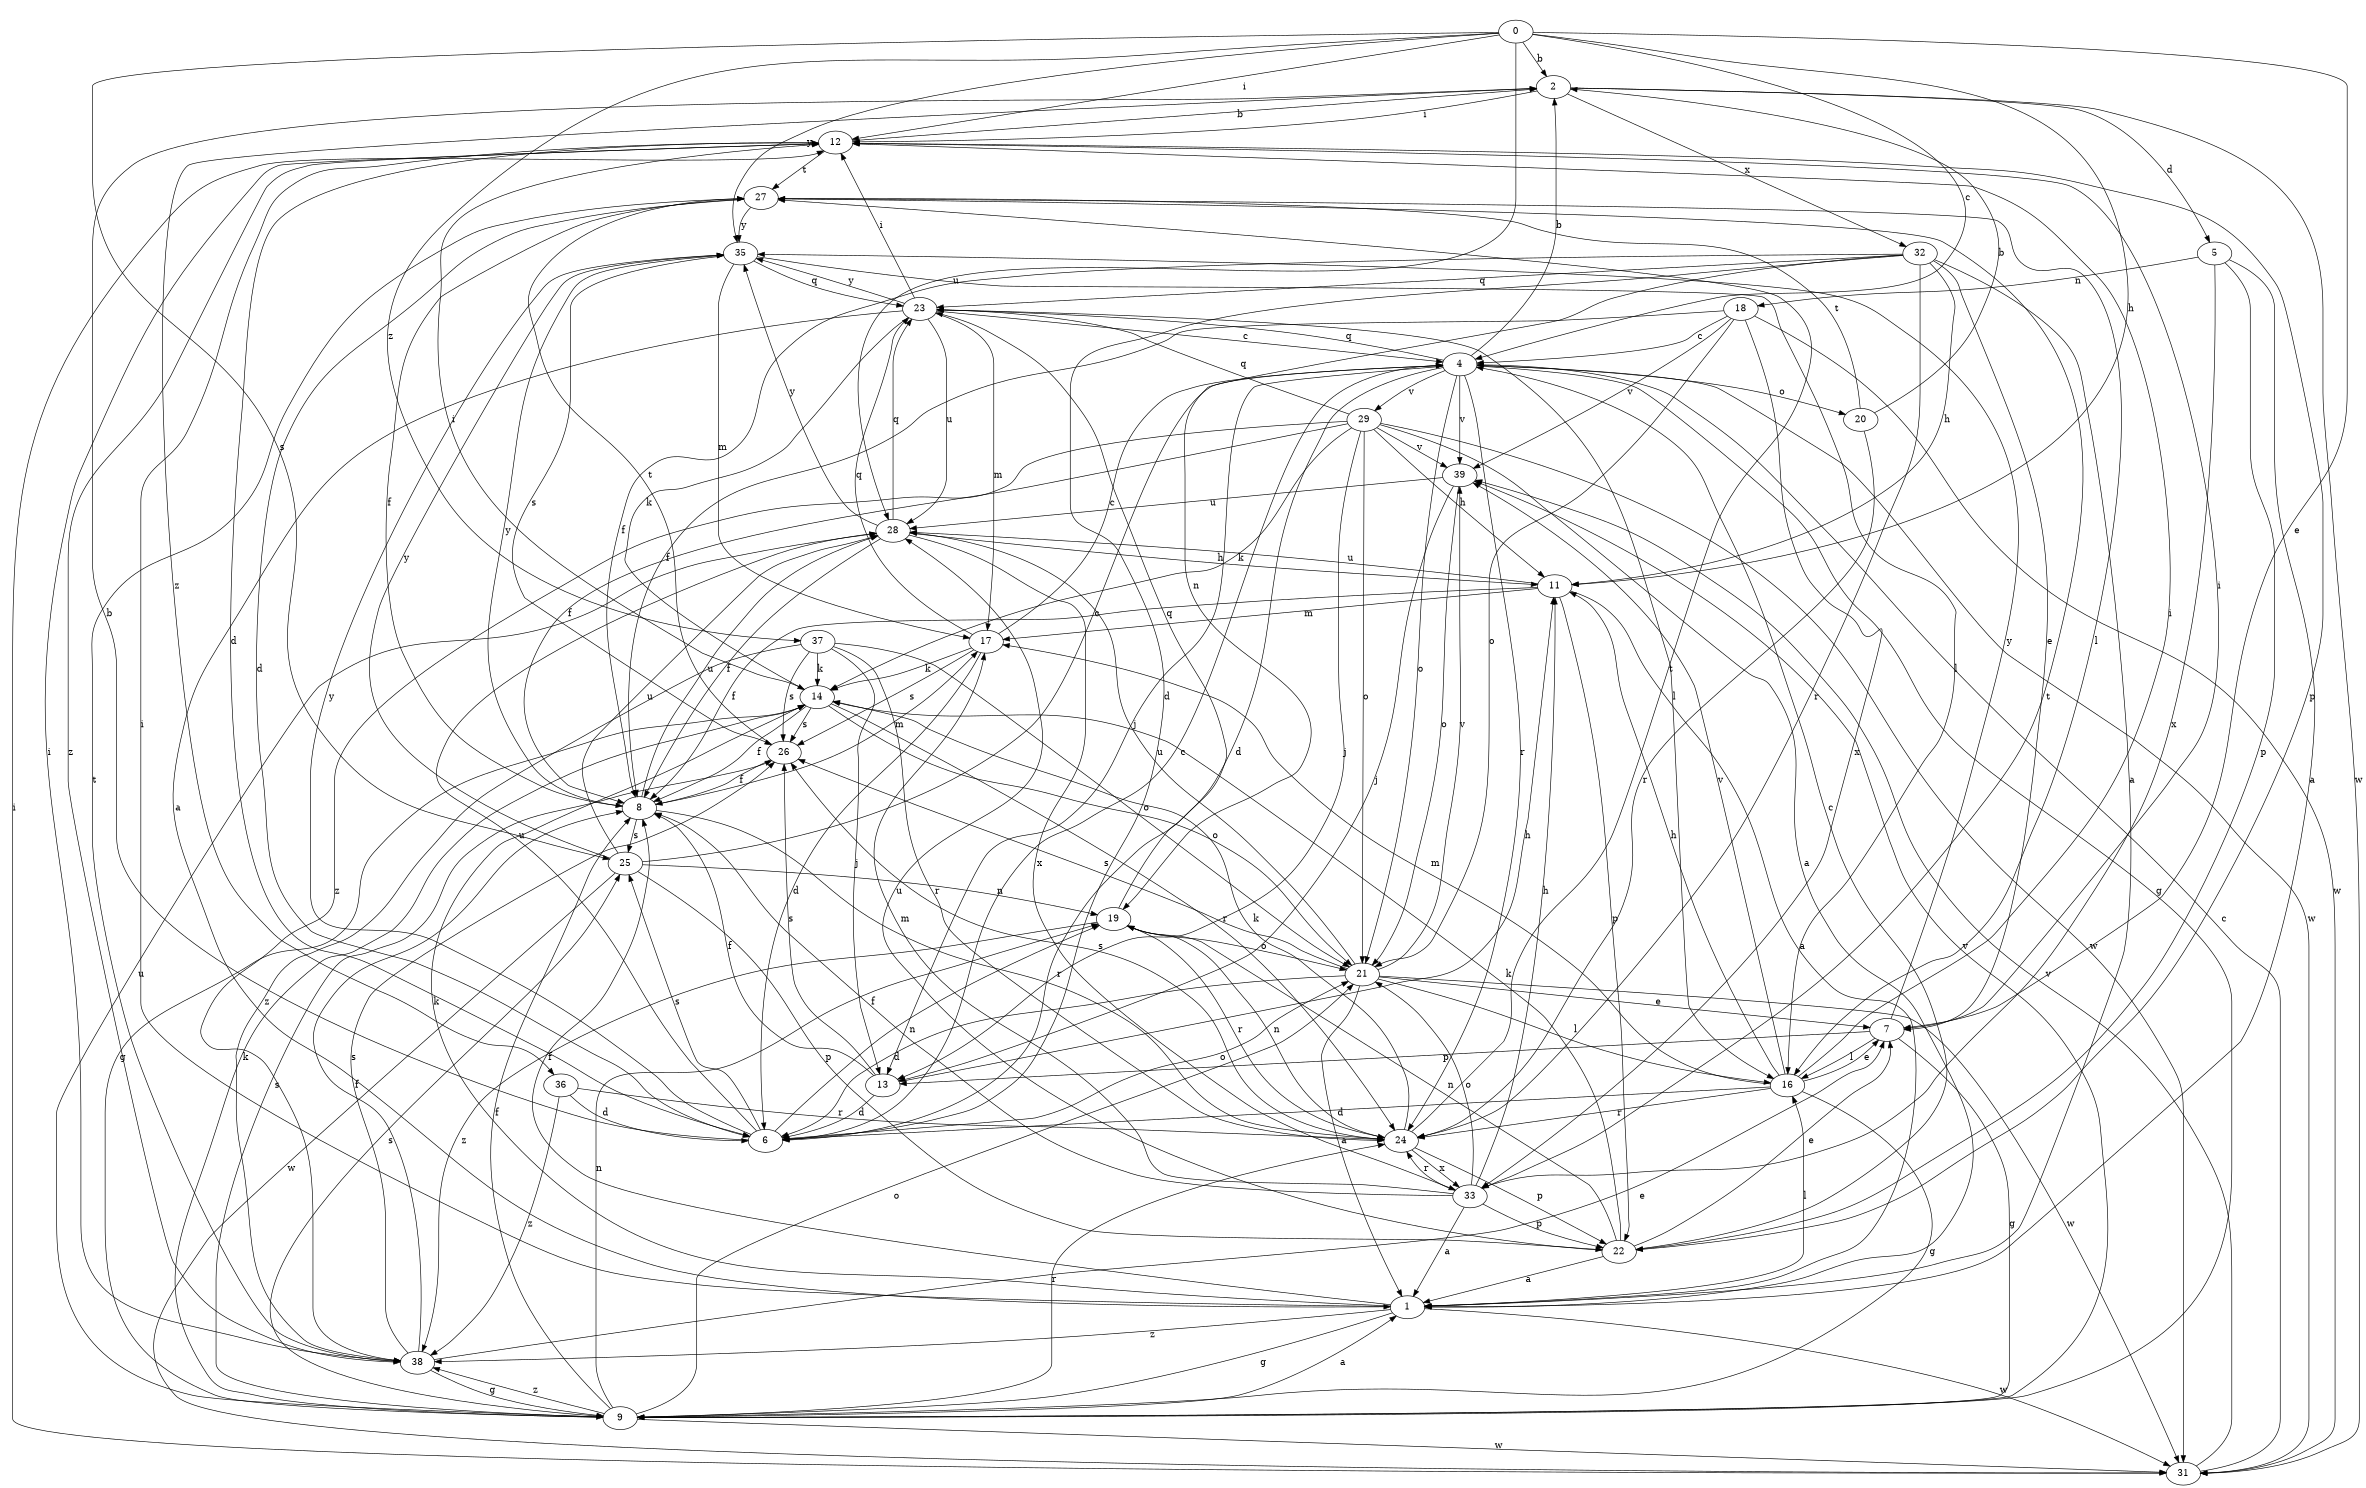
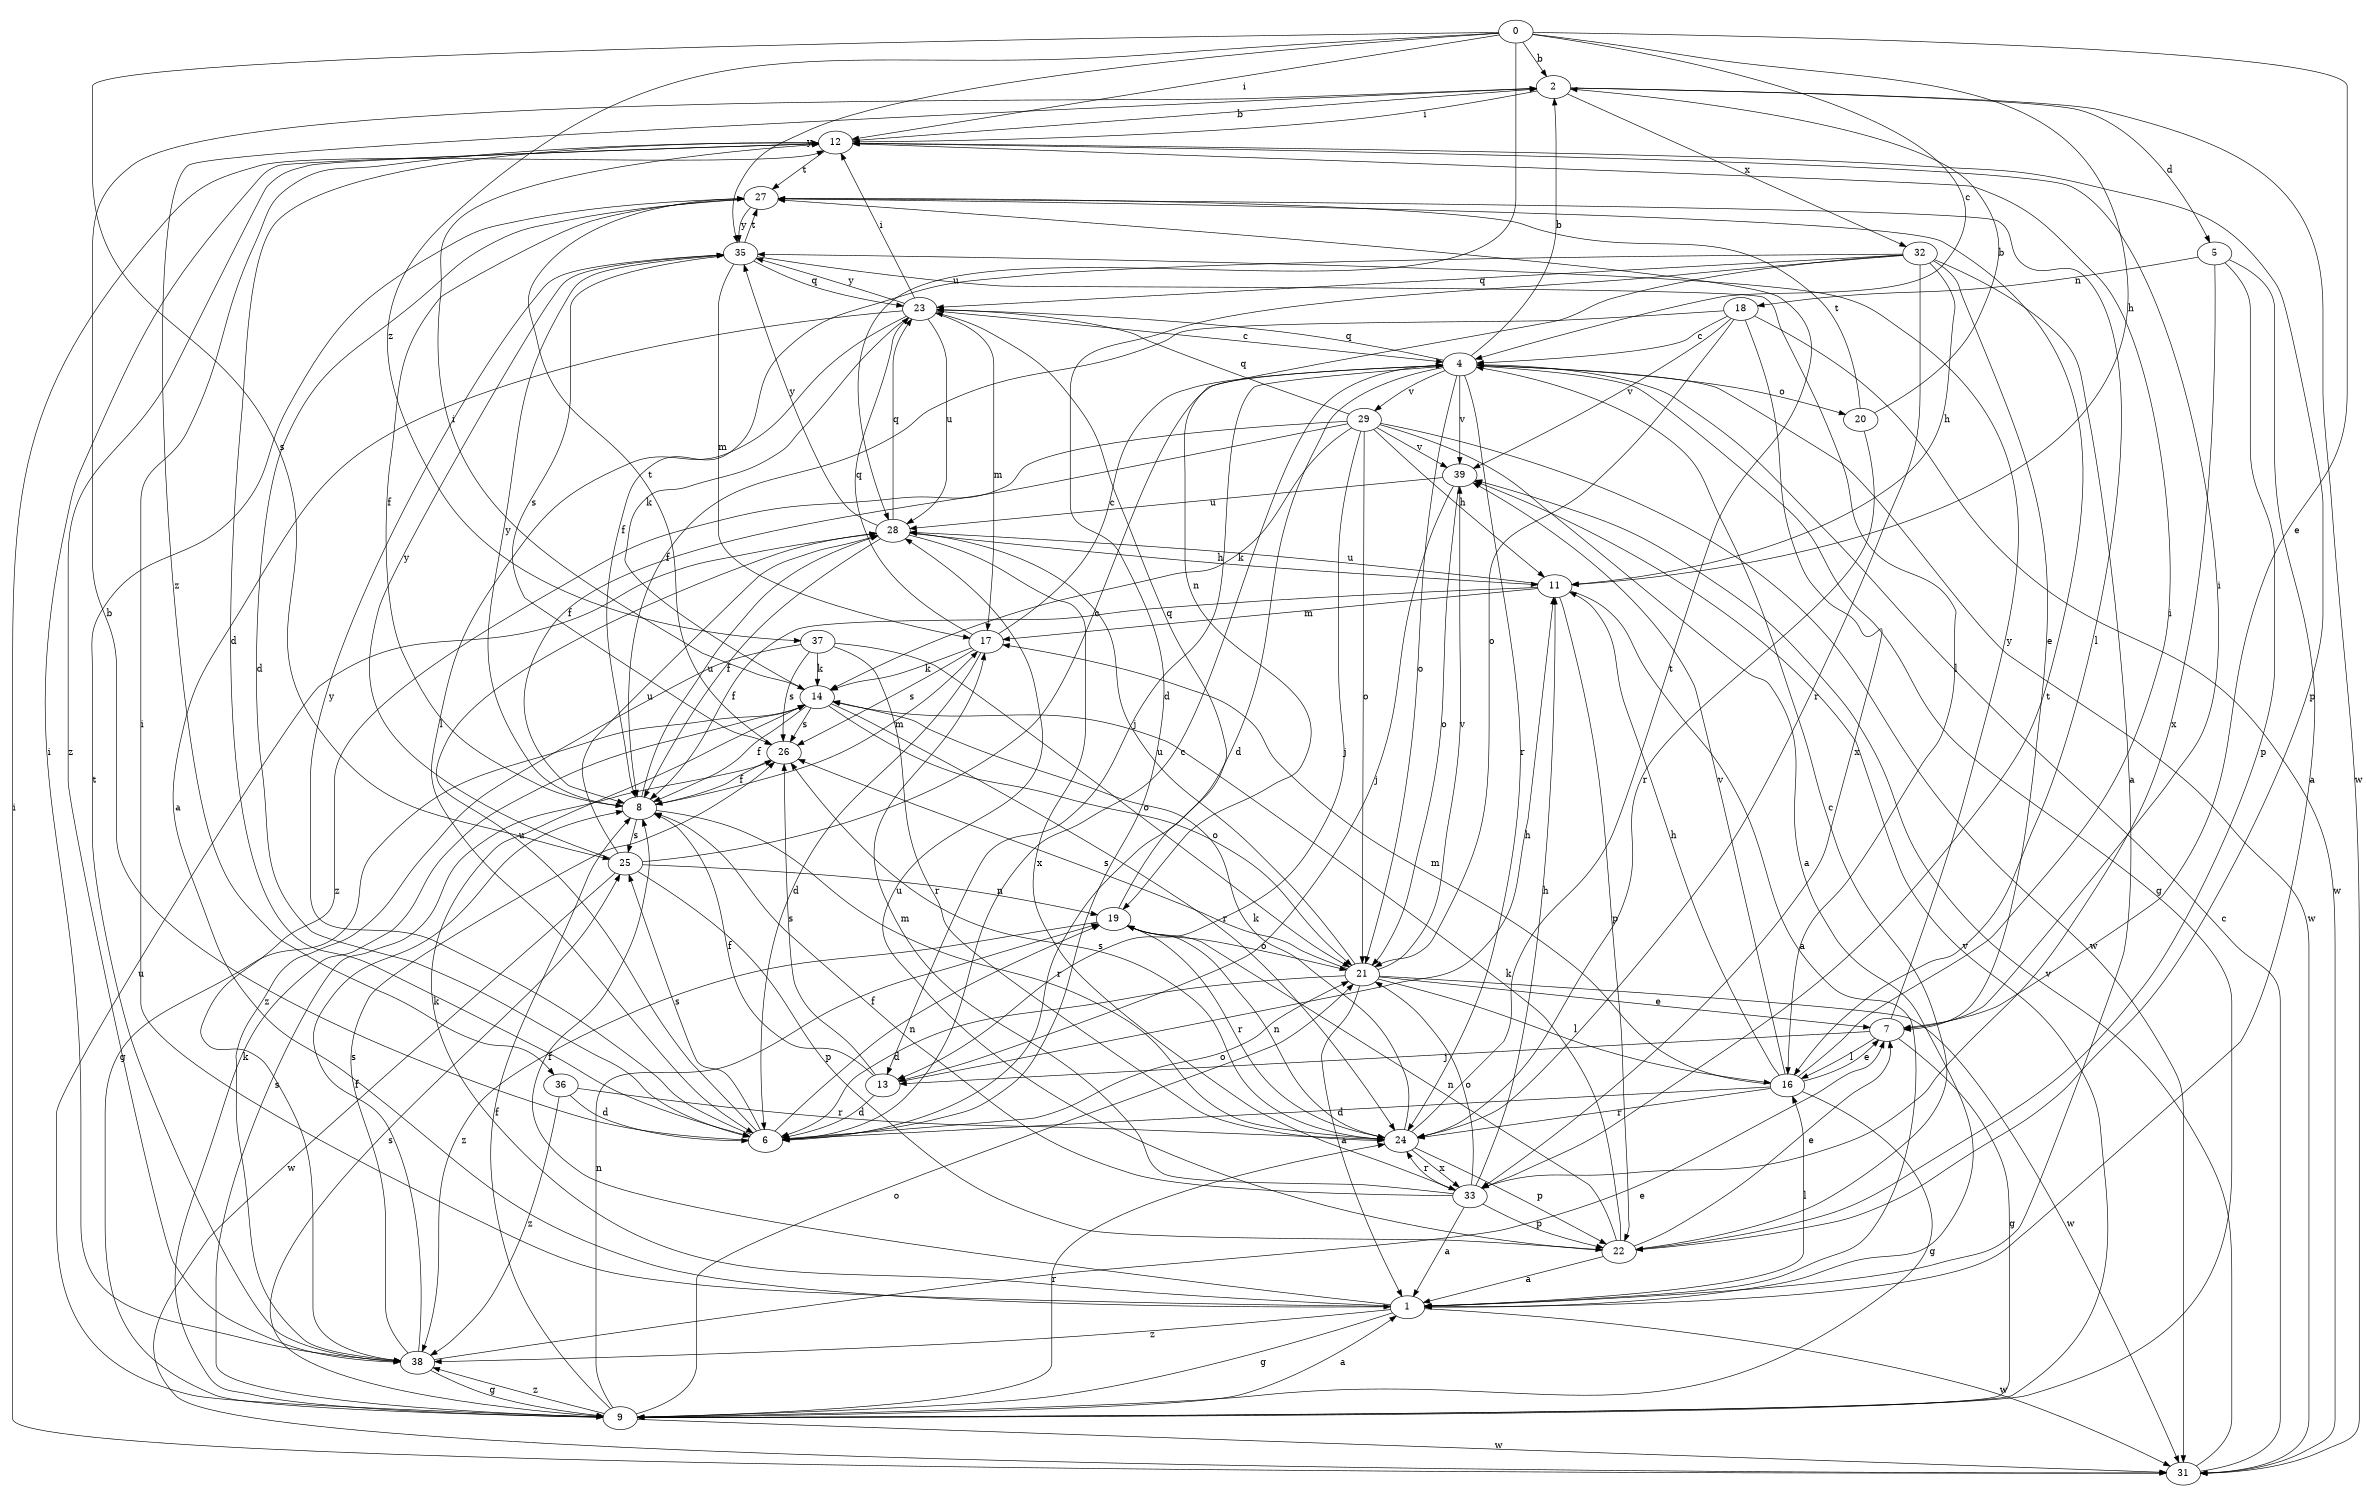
edge "35" -> "27": added, label "t"
edge "23" -> "16": now "23" -> "6"
edge "37" -> "13": removed, label "j"
edge "7" -> "13": label "p" -> "j"
